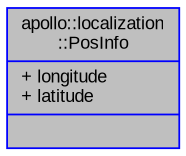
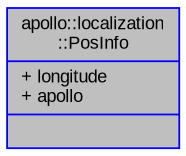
node "apollo::localization": text "+ latitude" -> "+ apollo"
